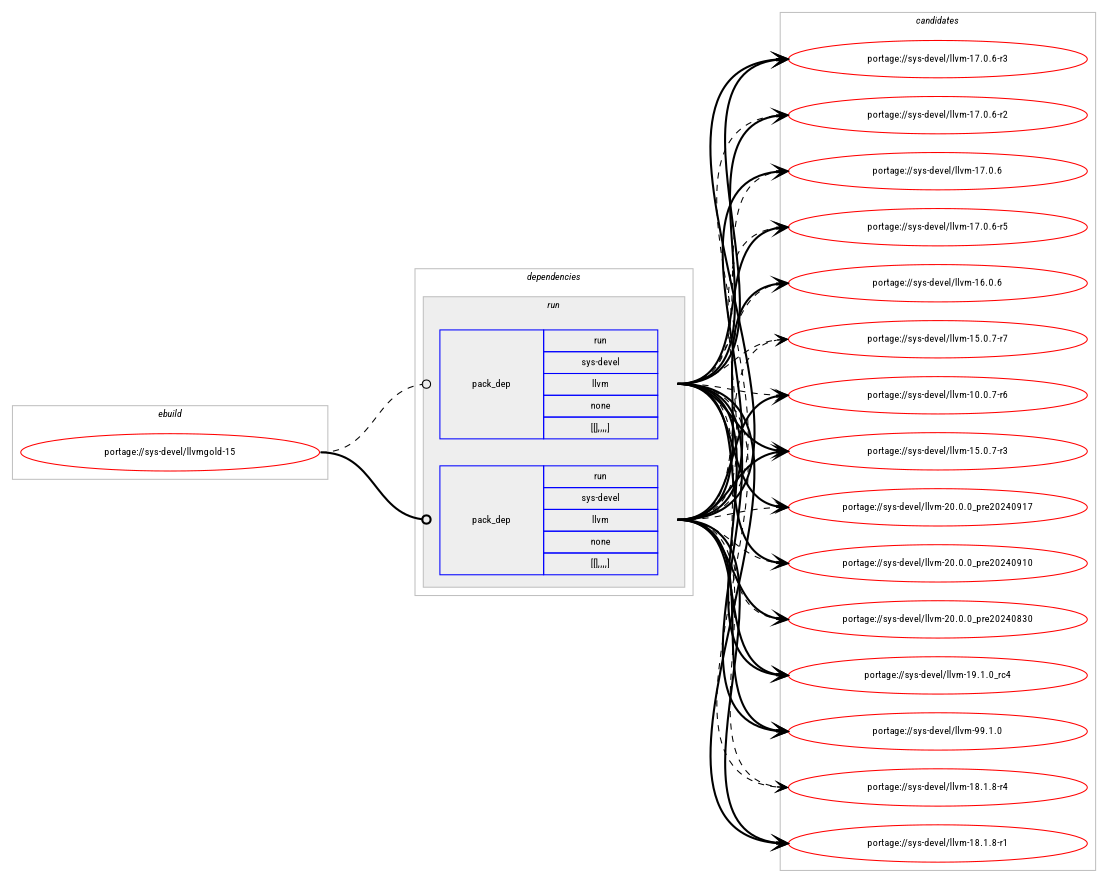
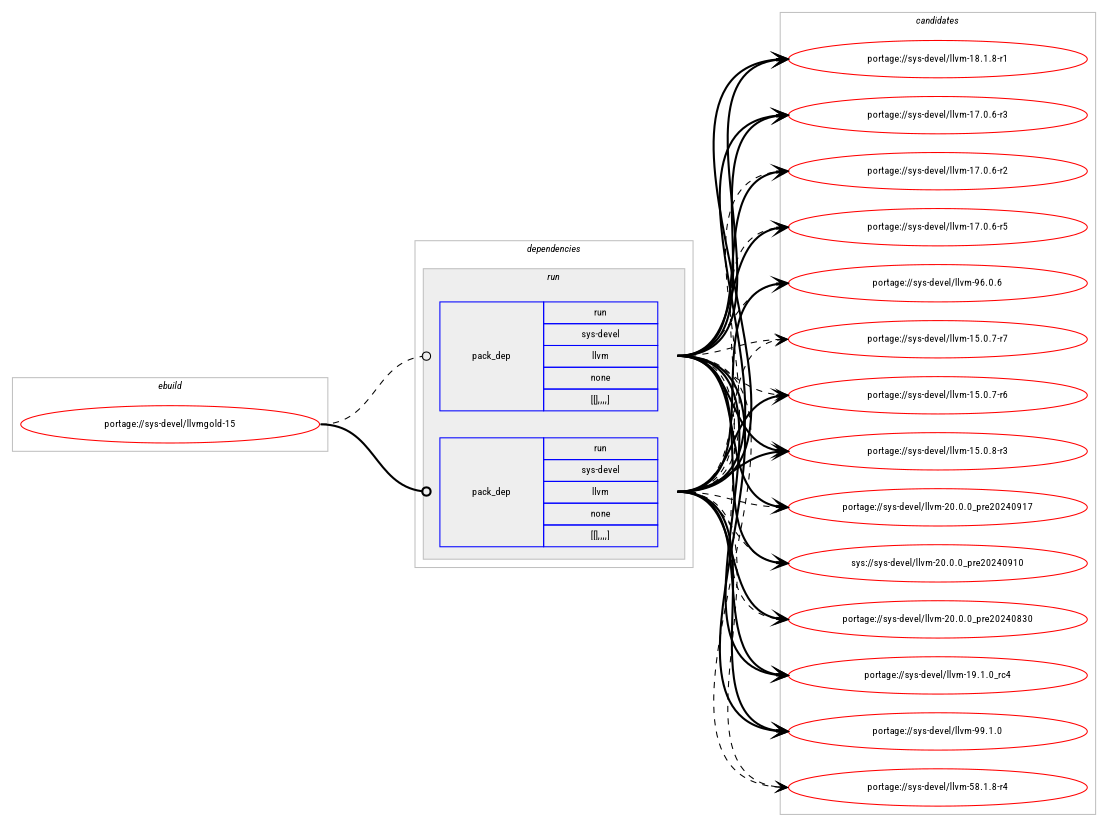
node "portage://sys-devel/llvm-17.0.6": removed
node "portage://sys-devel/llvm-16.0.6": label "portage://sys-devel/llvm-16.0.6" -> "portage://sys-devel/llvm-96.0.6"
node "portage://sys-devel/llvm-10.0.7-r6": label "portage://sys-devel/llvm-10.0.7-r6" -> "portage://sys-devel/llvm-15.0.7-r6"
node "portage://sys-devel/llvm-15.0.7-r3": label "portage://sys-devel/llvm-15.0.7-r3" -> "portage://sys-devel/llvm-15.0.8-r3"
node "portage://sys-devel/llvm-20.0.0_pre20240910": label "portage://sys-devel/llvm-20.0.0_pre20240910" -> "sys://sys-devel/llvm-20.0.0_pre20240910"
node "portage://sys-devel/llvm-18.1.8-r4": label "portage://sys-devel/llvm-18.1.8-r4" -> "portage://sys-devel/llvm-58.1.8-r4"
